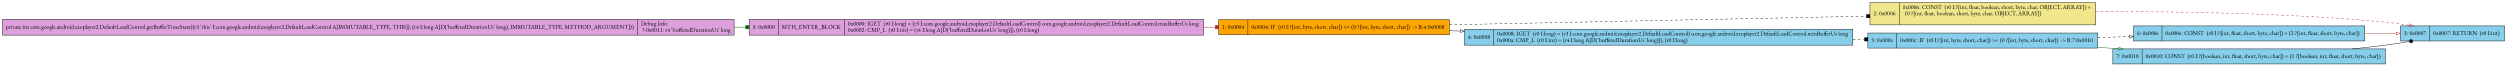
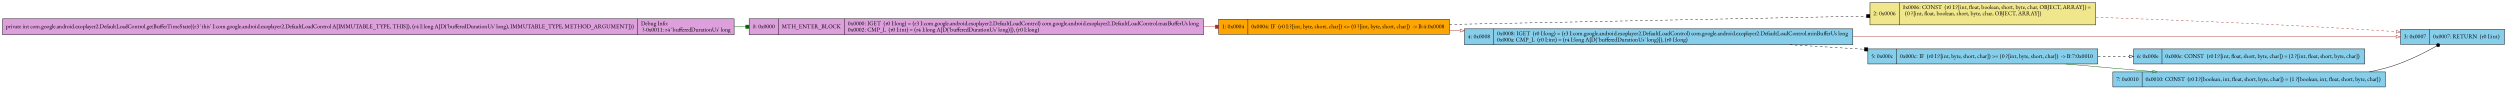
edge "1: 0x0004" -> "4: 0x0008": color black -> brown
edge "6: 0x000e" -> "3: 0x0007": now "4: 0x0008" -> "3: 0x0007"
